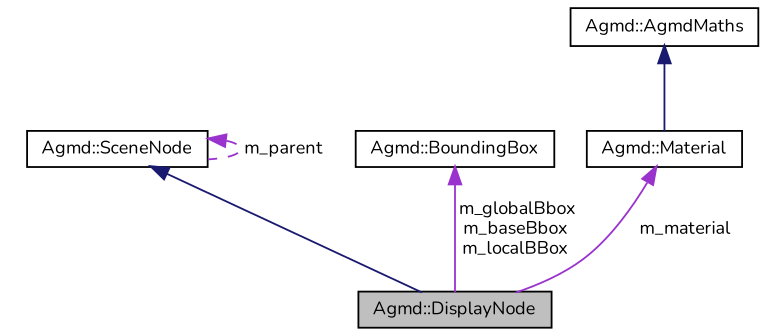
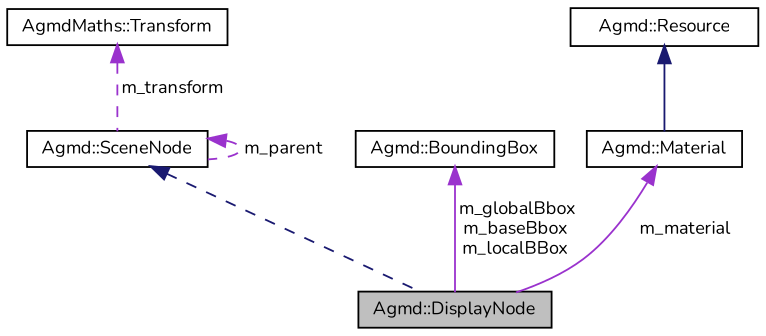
node "AgmdMaths::Transform": added
node "Agmd::AgmdMaths": label "Agmd::AgmdMaths" -> "Agmd::Resource"
edge "Agmd::DisplayNode" -> "Agmd::SceneNode": style solid -> dashed
